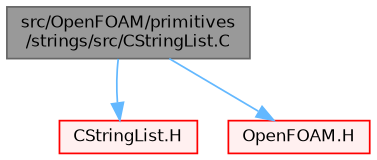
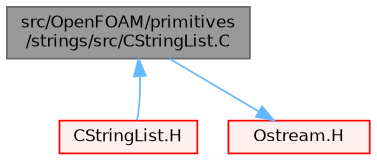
edge "src/OpenFOAM/primitives /strings/src/CStringList.C" -> "CStringList.H": reversed
node "OpenFOAM.H": label "OpenFOAM.H" -> "Ostream.H"
